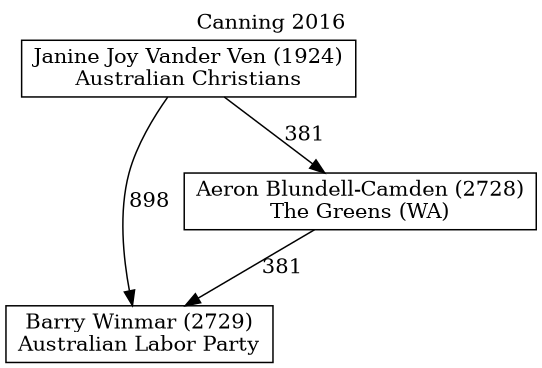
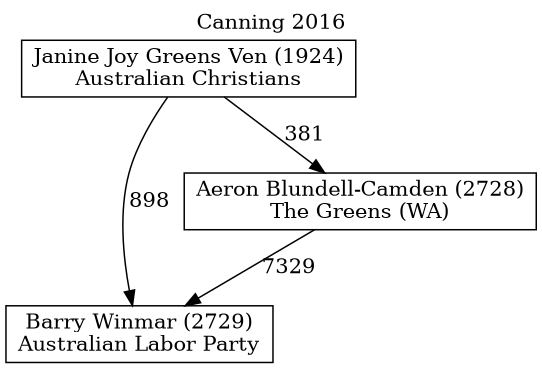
node "Janine Joy Vander Ven (1924) Australian Christians": label "Janine Joy Vander Ven (1924) Australian Christians" -> "Janine Joy Greens Ven (1924) Australian Christians"
edge "Aeron Blundell-Camden (2728) The Greens (WA)" -> "Barry Winmar (2729) Australian Labor Party": label "381" -> "7329"
